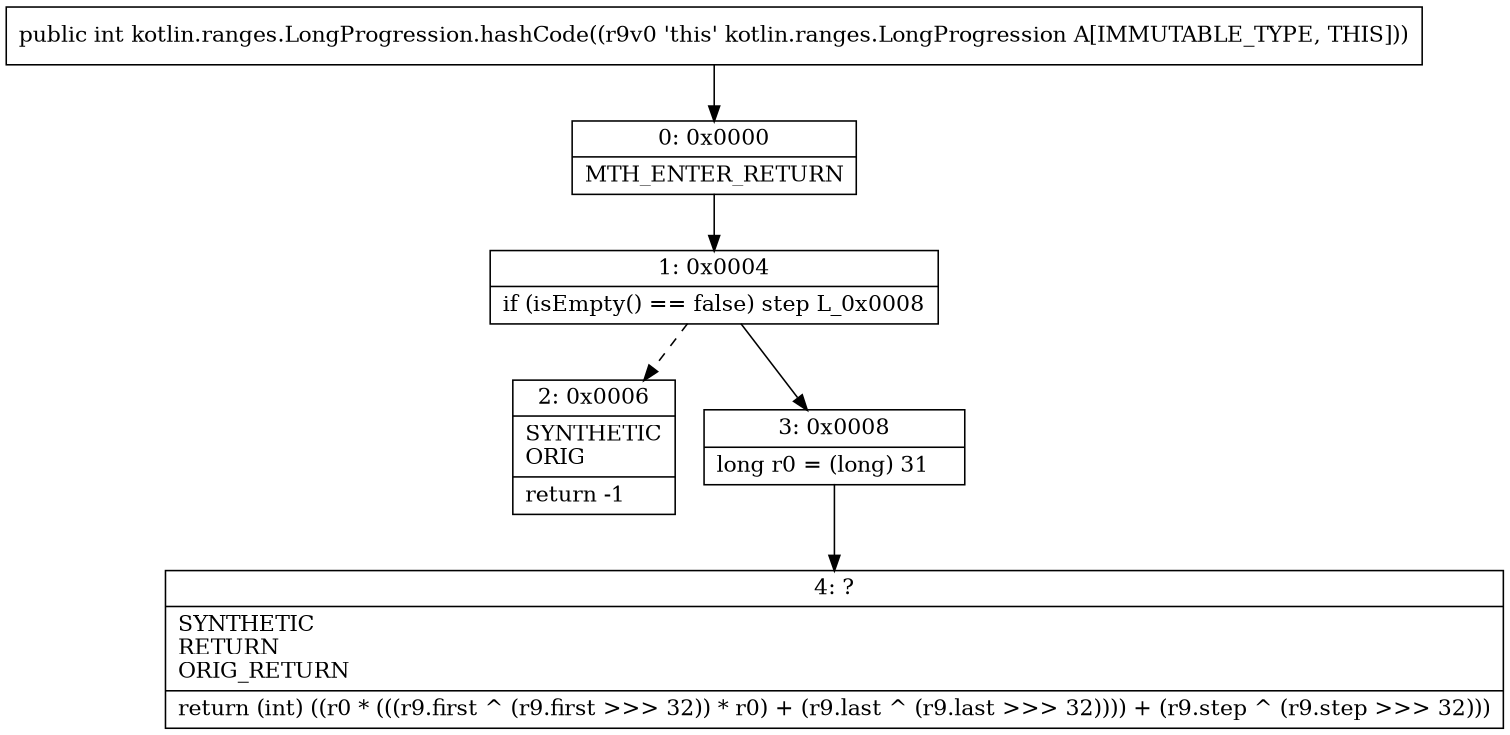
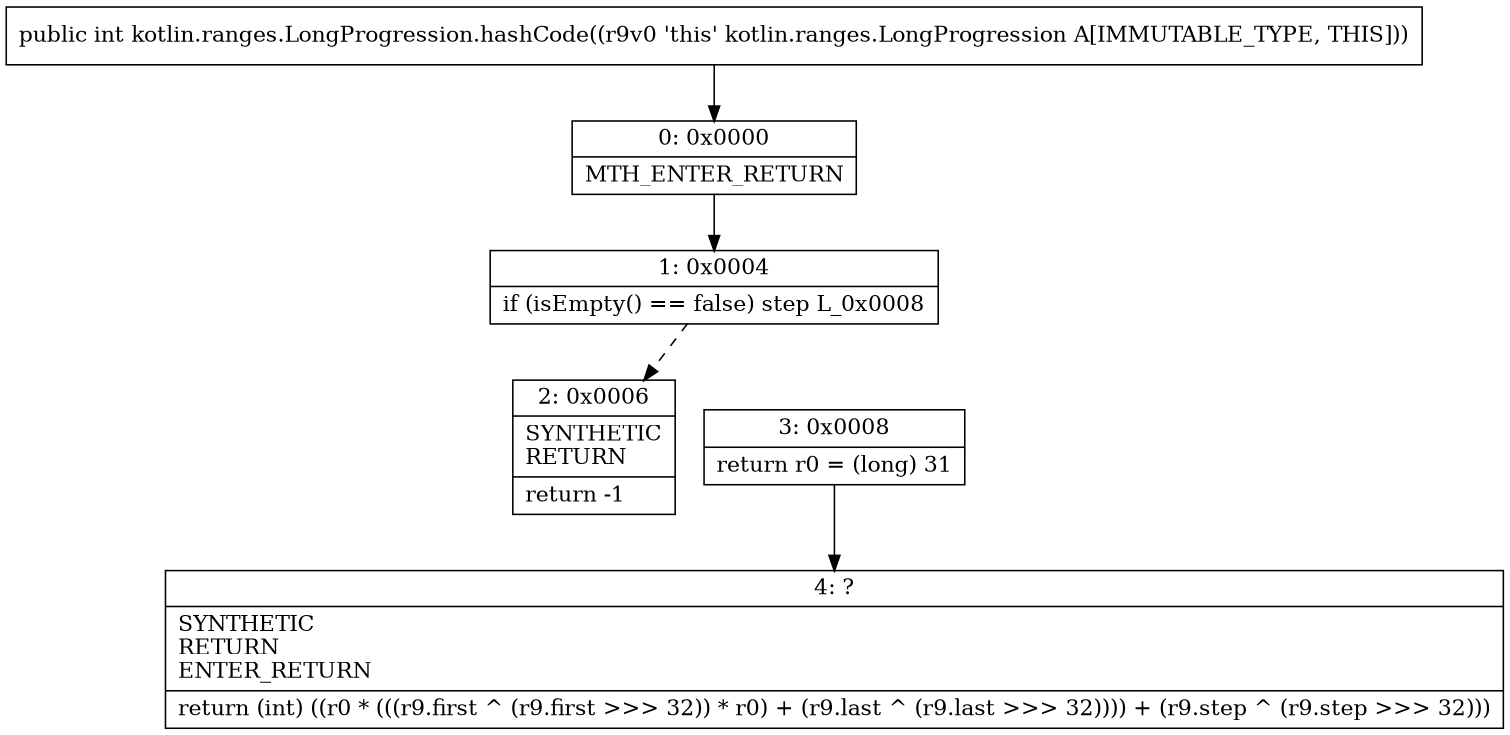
edge "1: 0x0004" -> "3: 0x0008": removed
node "2: 0x0006": text "ORIG" -> "RETURN"
node "3: 0x0008": text "long r0 = (long) 31" -> "return r0 = (long) 31"
node "4: ?": text "ORIG_RETURN" -> "ENTER_RETURN"
